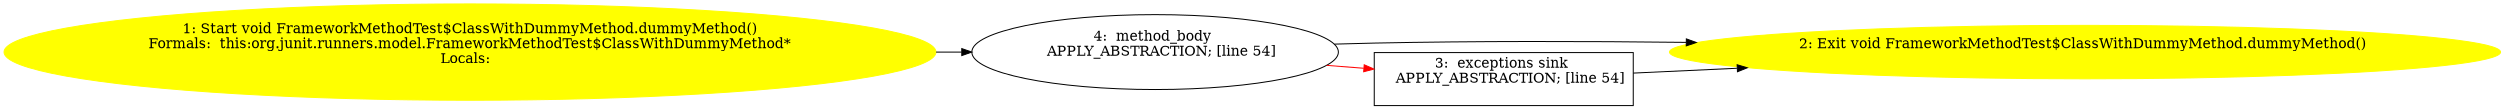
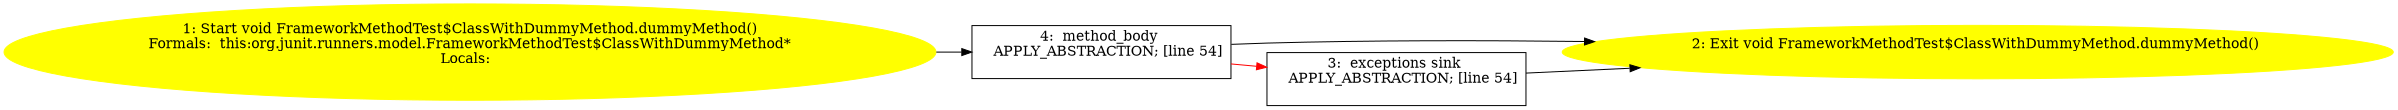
node "4:  method_body APPLY_ABSTRACTION; [line 54]": shape ellipse -> box
